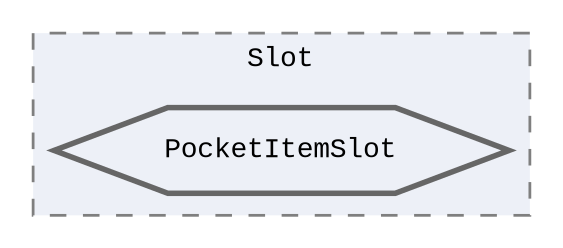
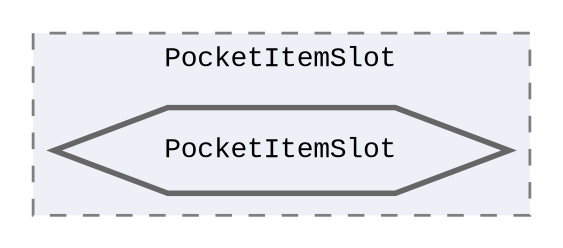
cluster "Slot": label "Slot" -> "PocketItemSlot"
